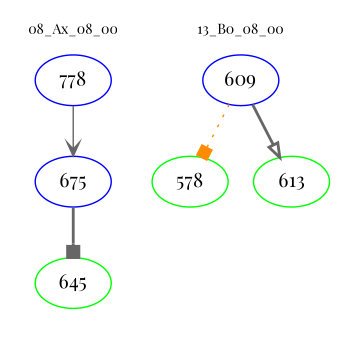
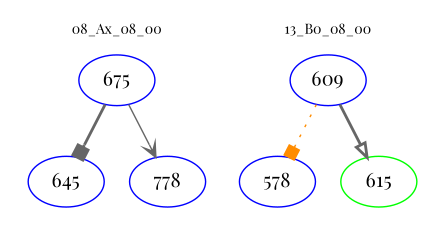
edge "778" -> "675": reversed
node "578": color green -> blue
node "613": label "613" -> "615"
node "645": color green -> blue
